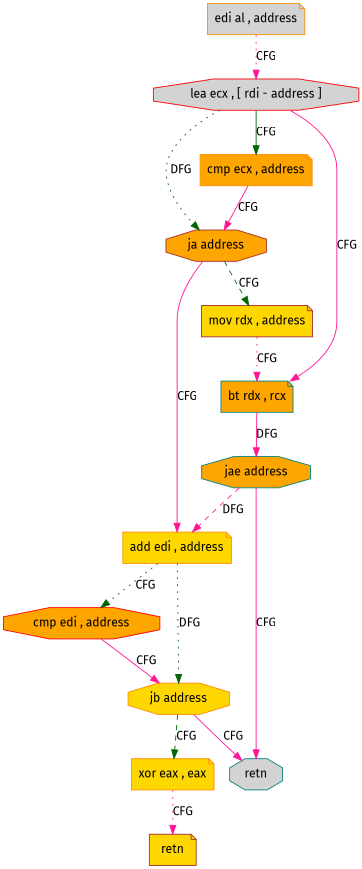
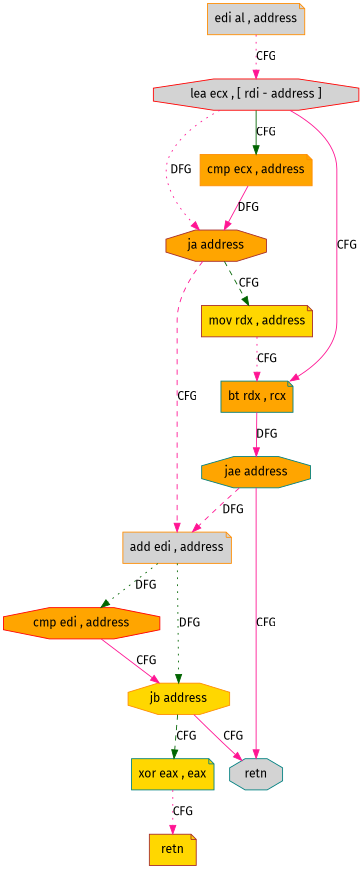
edge "lea ecx , [ rdi - address ]" -> "ja address": color darkgreen -> deeppink
edge "cmp ecx , address" -> "ja address": label "CFG" -> "DFG"
edge "ja address" -> "add edi , address": style solid -> dashed
node "add edi , address": fillcolor gold -> lightgrey
edge "add edi , address" -> "cmp edi , address": label "CFG" -> "DFG"
node "xor eax , eax": color darkorange -> teal
